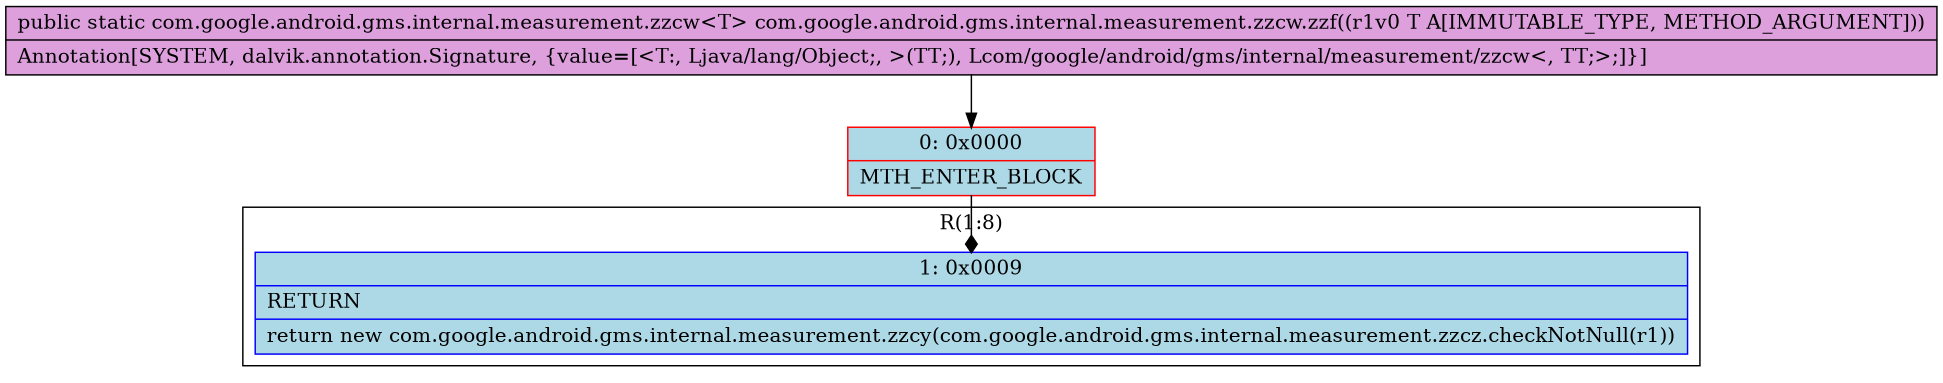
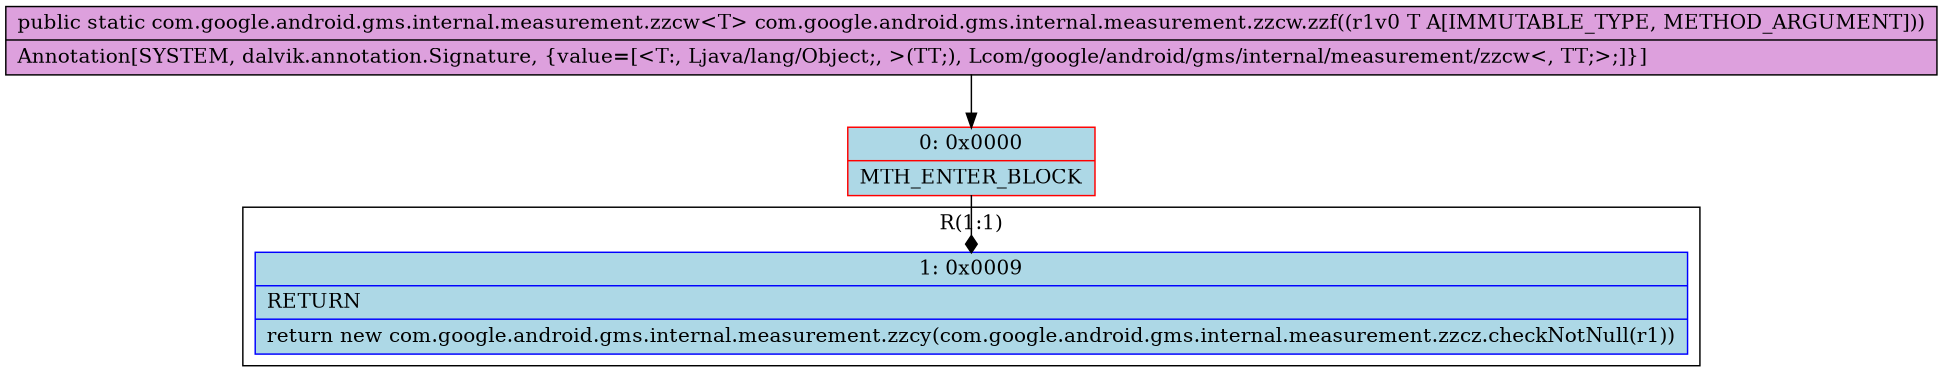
cluster "R(1:8)": label "R(1:8)" -> "R(1:1)"
